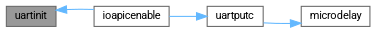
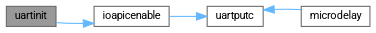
edge "ioapicenable" -> "uartinit": reversed
edge "uartputc" -> "microdelay": reversed
